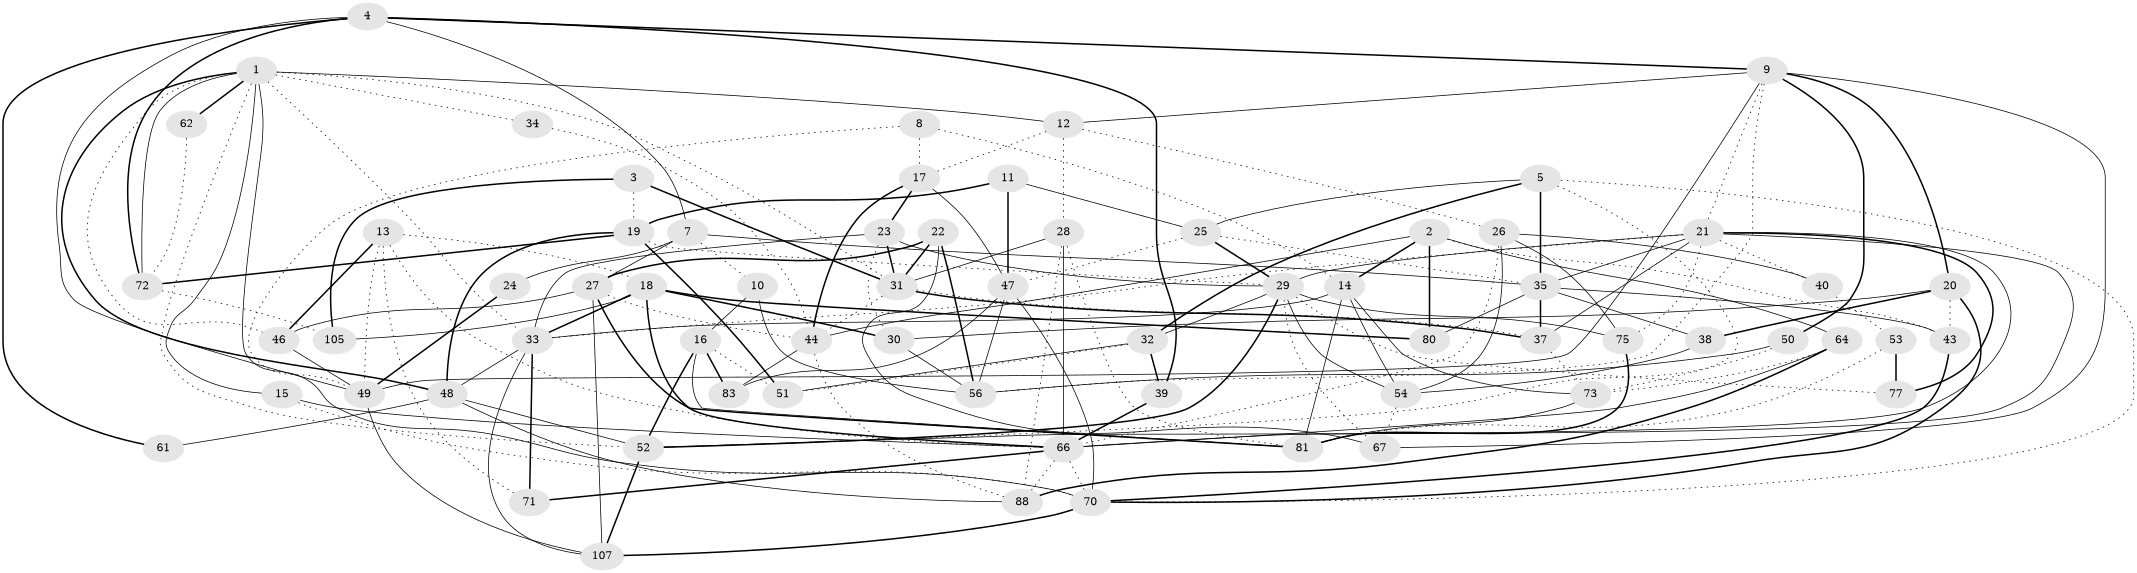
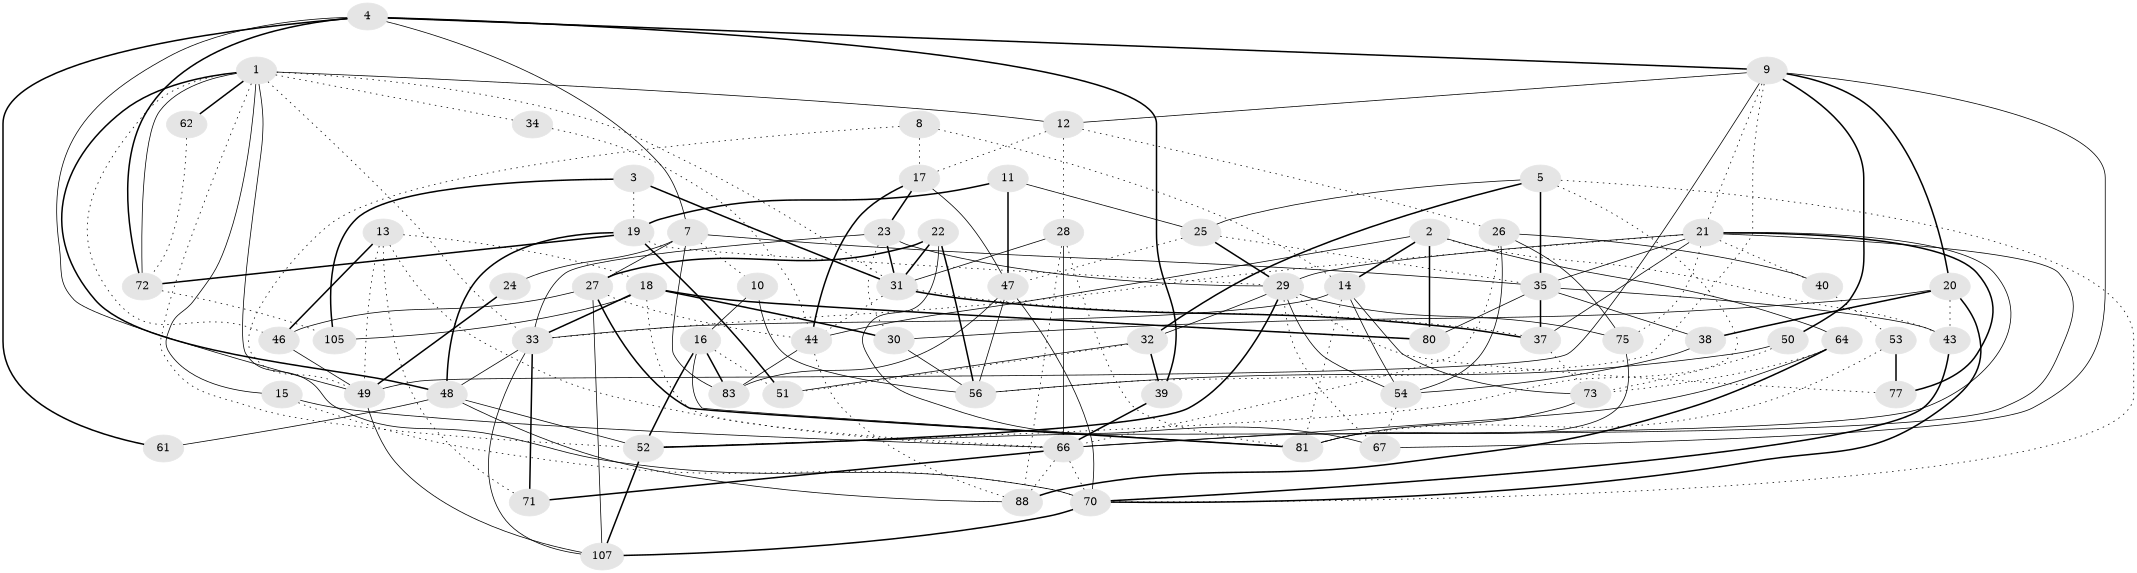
edge "7" -- "83": added
edge "14" -- "81": style solid -> dotted
edge "18" -- "66": style bold -> dotted
edge "75" -- "81": style bold -> solid
